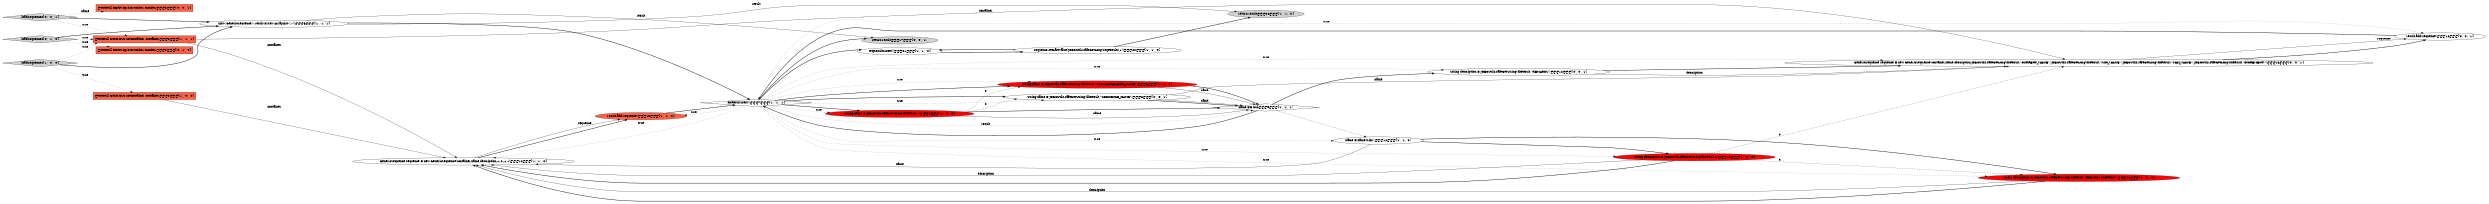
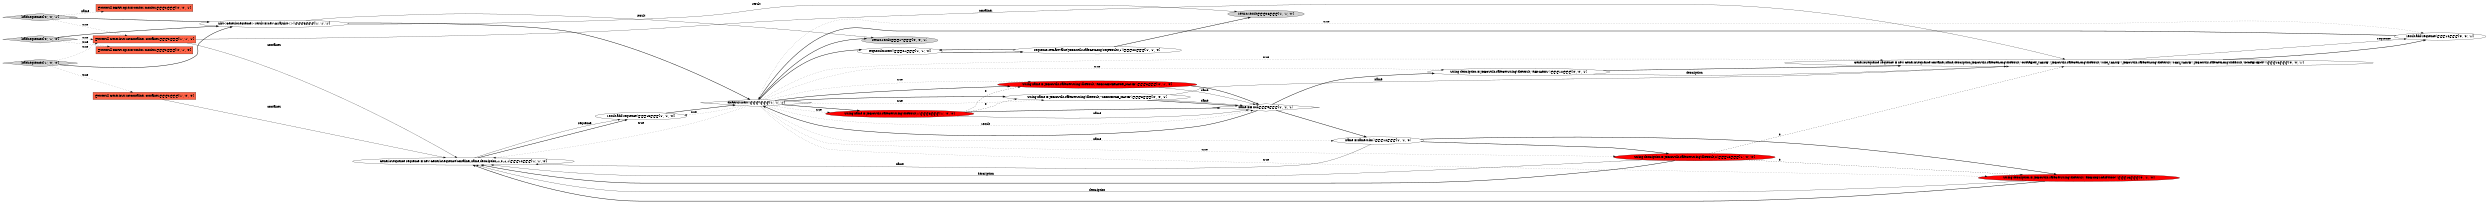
node "result.add(sequence)@@@15@@@['1', '1', '0']": fillcolor tomato -> white
edge "name == null@@@9@@@['1', '1', '1']" -> "name = name.trim()@@@12@@@['1', '1', '0']": style dashed -> bold
edge "dbResult.next()@@@7@@@['1', '1', '1']" -> "name = name.trim()@@@12@@@['1', '1', '0']": label "true" -> "name"
